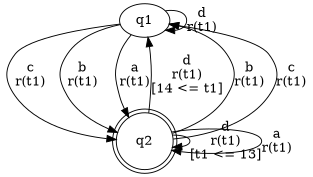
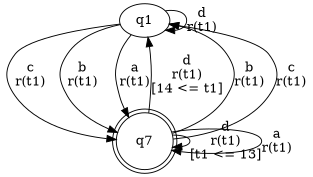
node "q2": label "q2" -> "q7"
